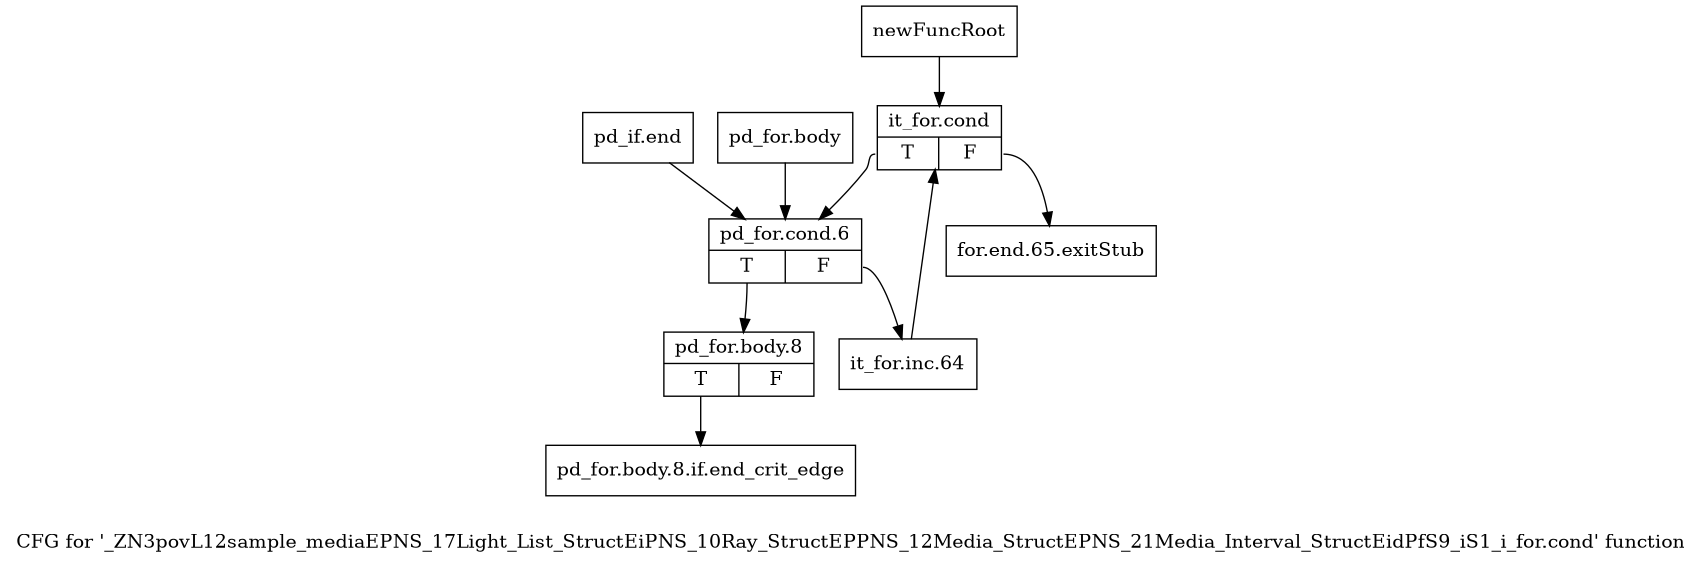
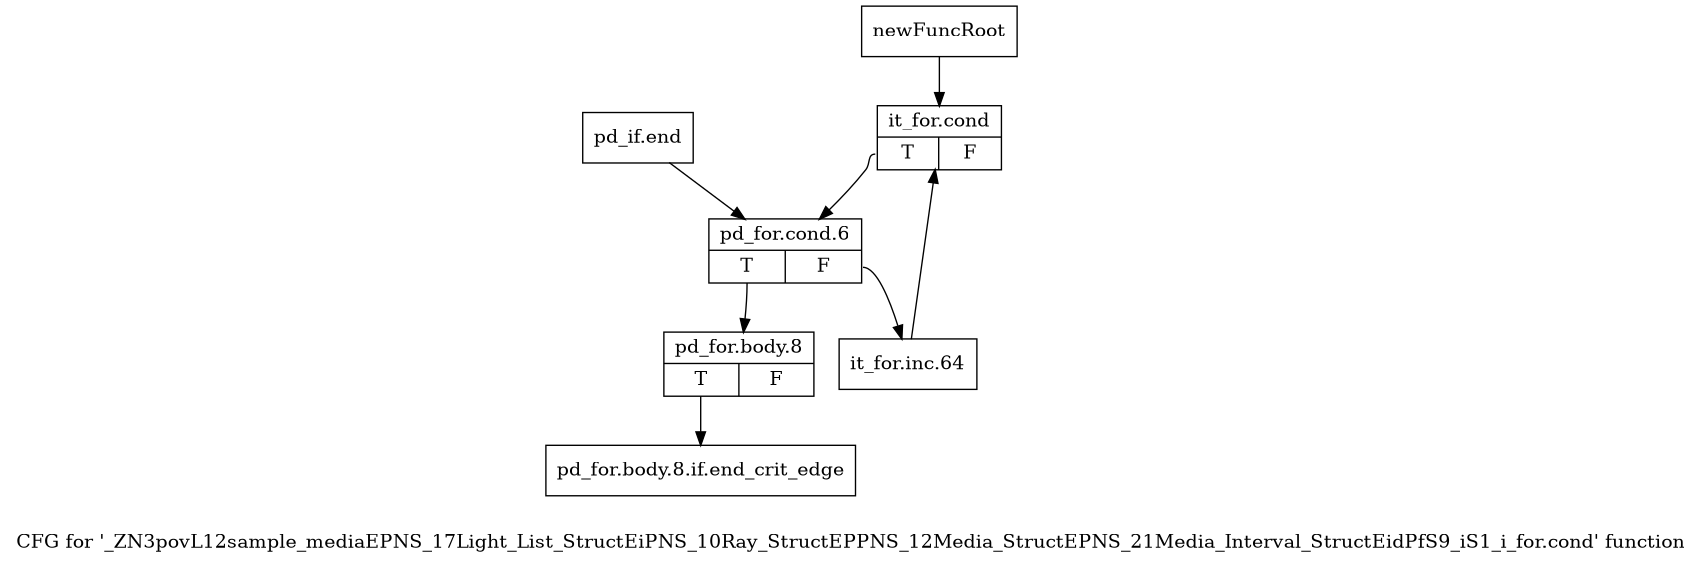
node "pd_for.body": removed
node "for.end.65.exitStub": removed
